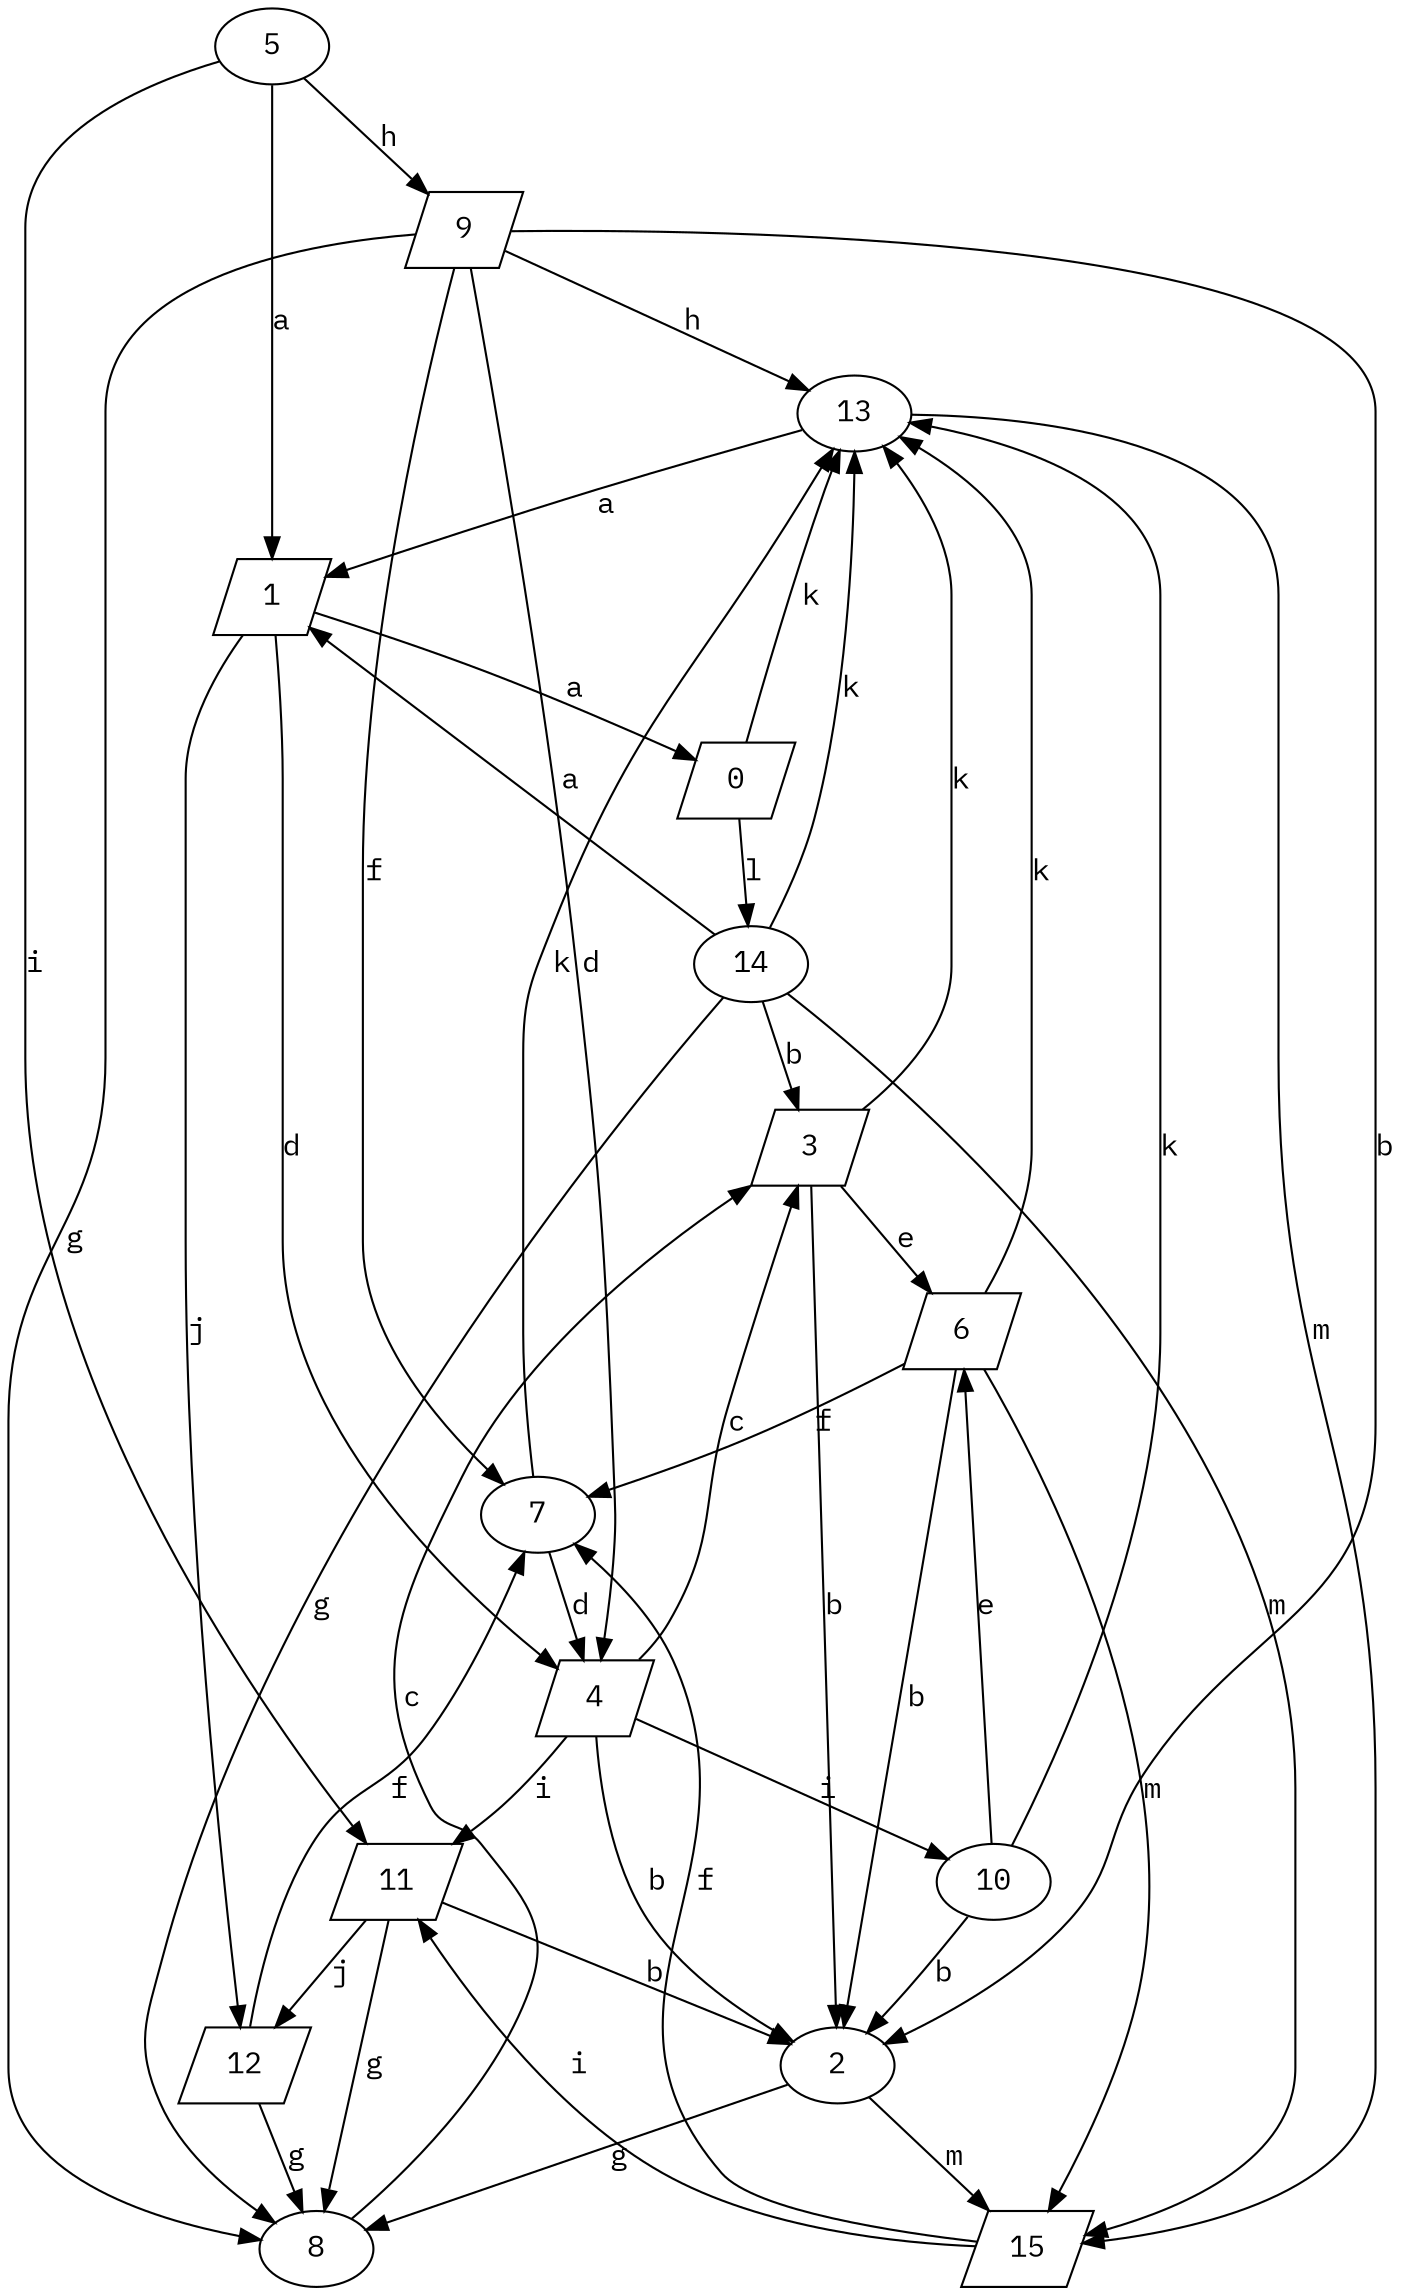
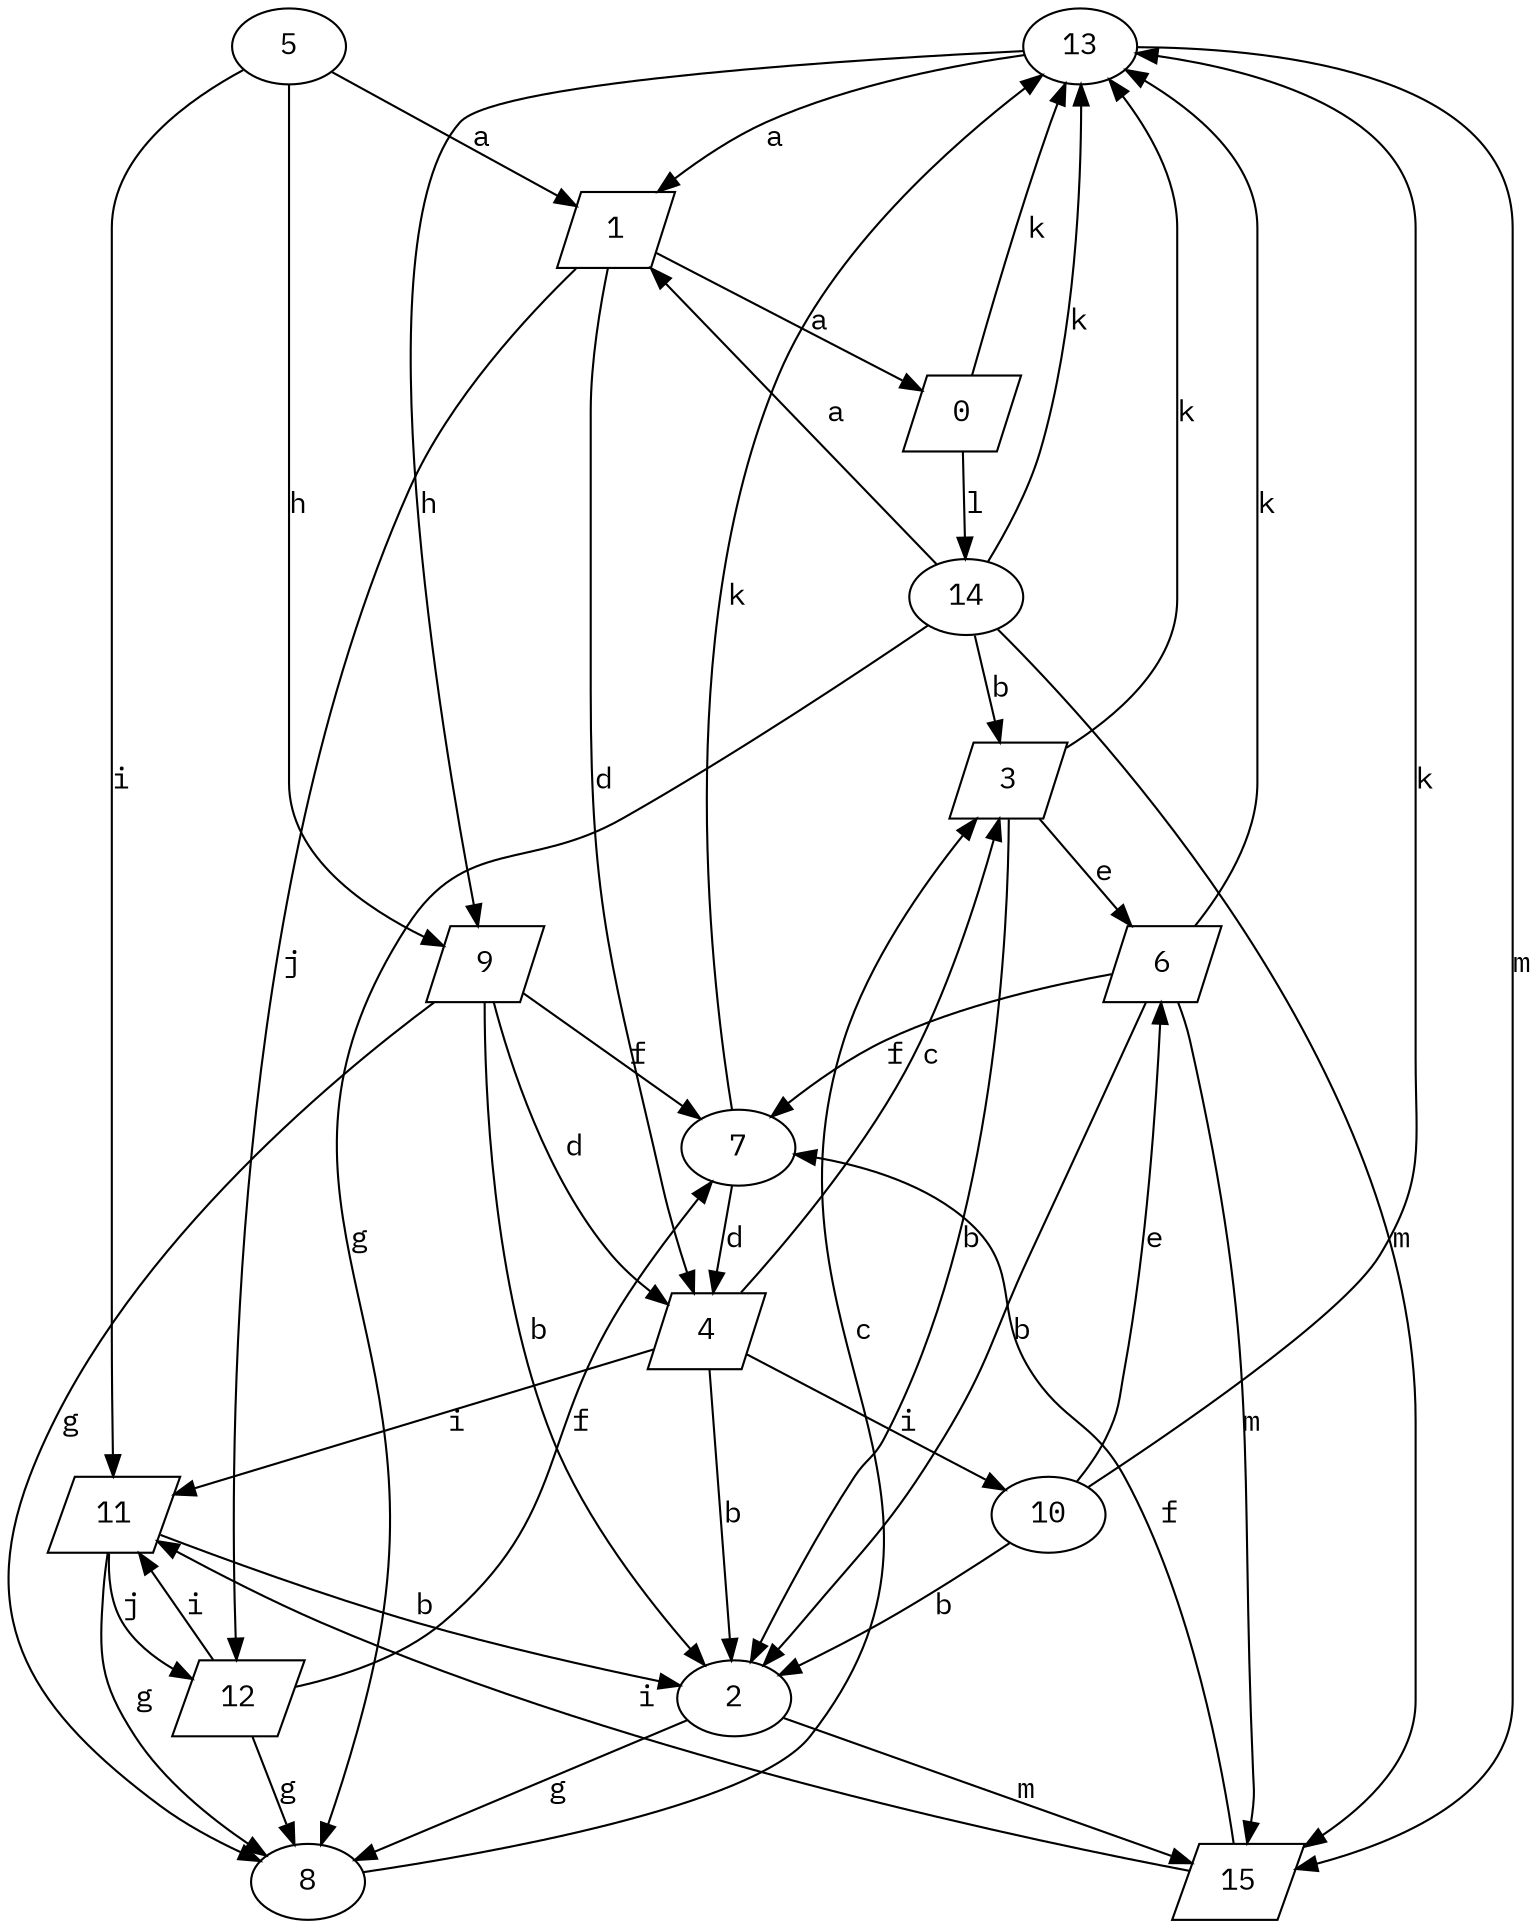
edge "9" -> "13": reversed
edge "12" -> "11": added, label "i"
